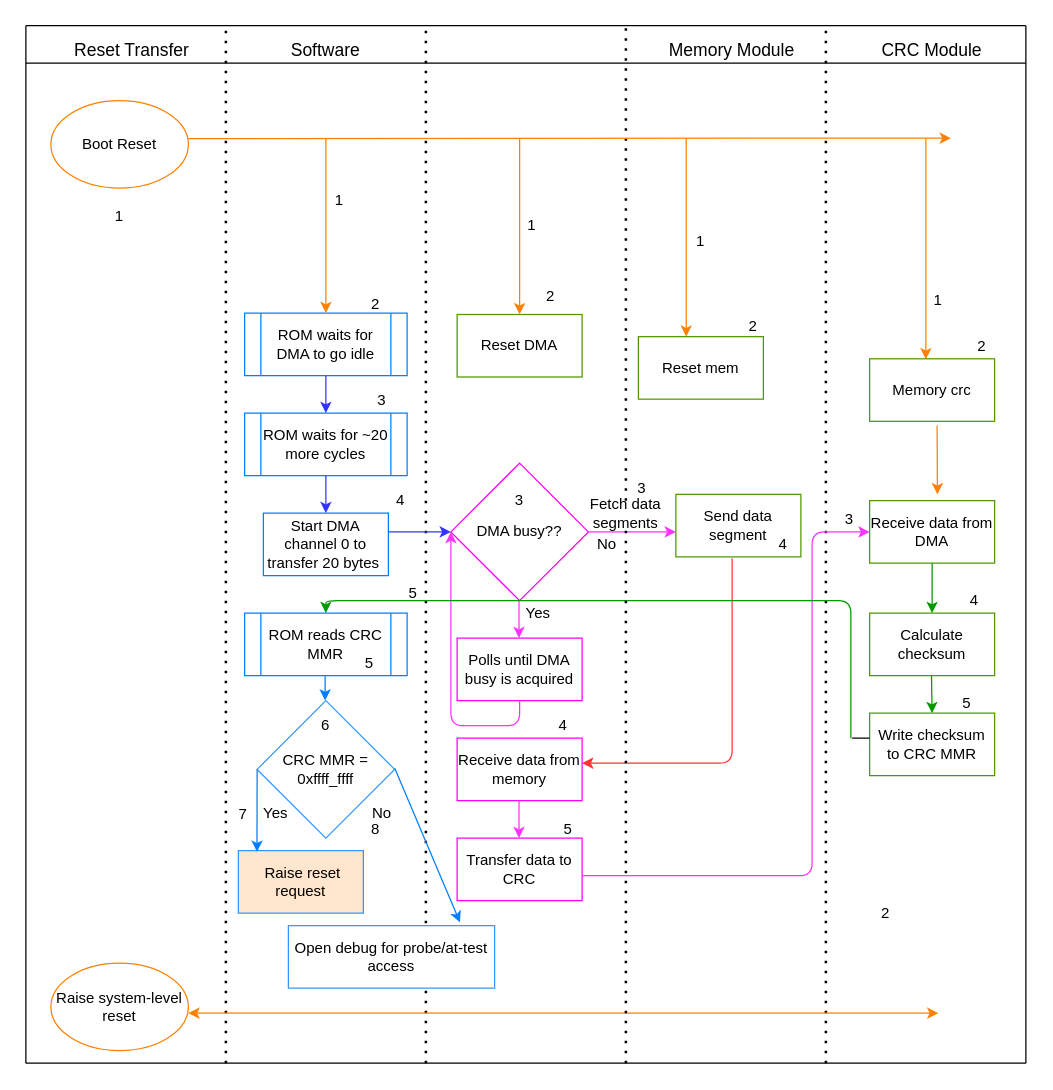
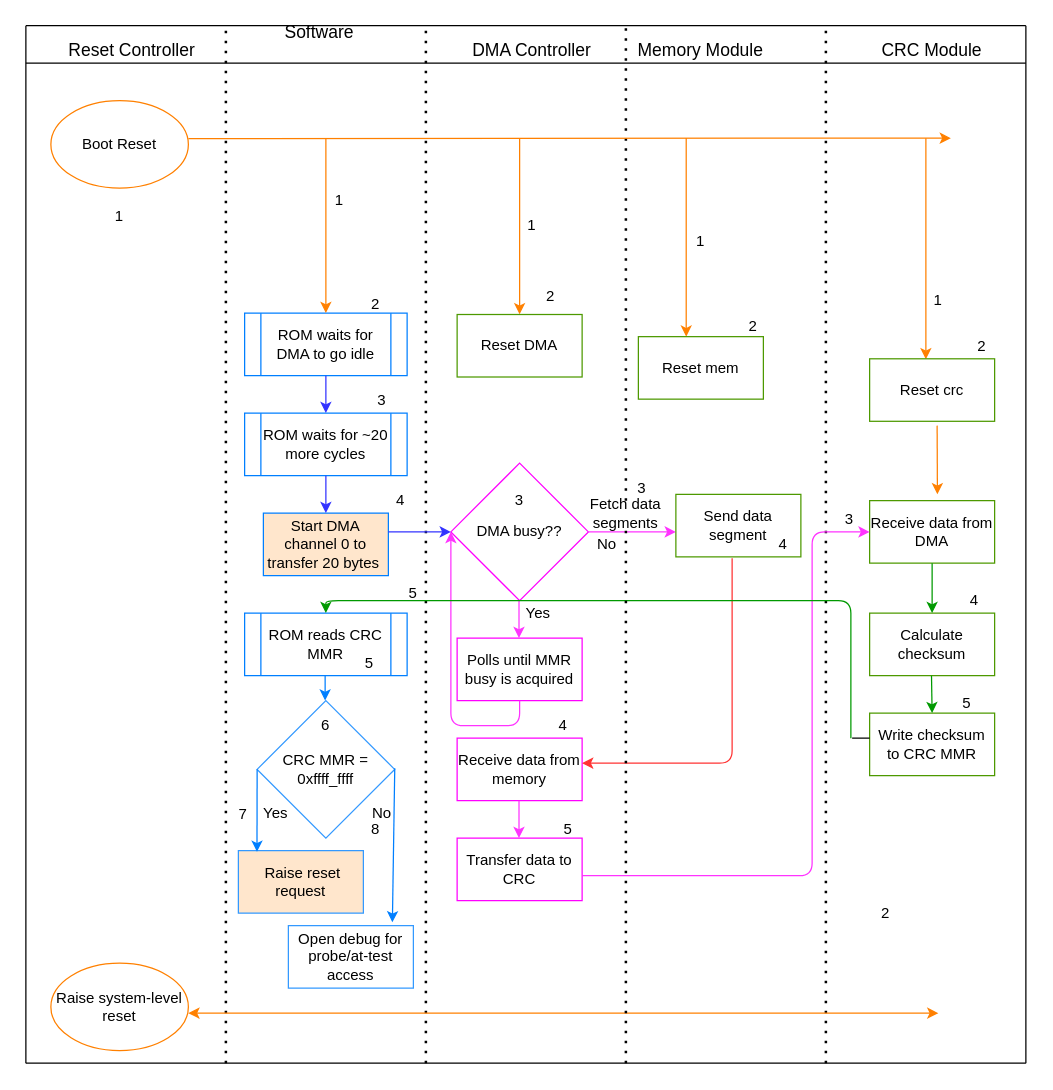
node "Reset Transfer": label "Reset Transfer" -> "Reset Controller"
node "Software": moved (326, 51) -> (319, 32)
node "DMA Controller": added
node "Memory Module": moved (732, 51) -> (701, 51)
node "Memory crc": label "Memory crc" -> "Reset crc"
node "Start DMA channel 0 to transfer 20 bytes": fillcolor #ffffff -> #ffe6cc
node "Polls until DMA busy is acquired": label "Polls until DMA busy is acquired" -> "Polls until MMR busy is acquired"
node "Open debug for probe/at-test access": size 206x63 -> 125x63
